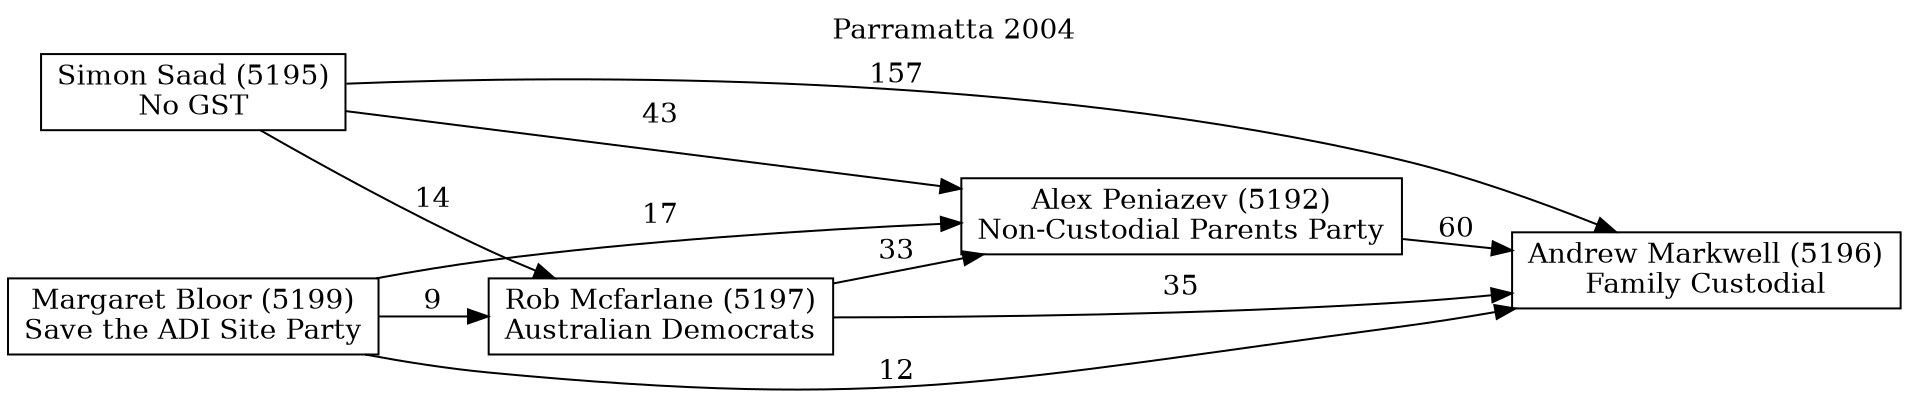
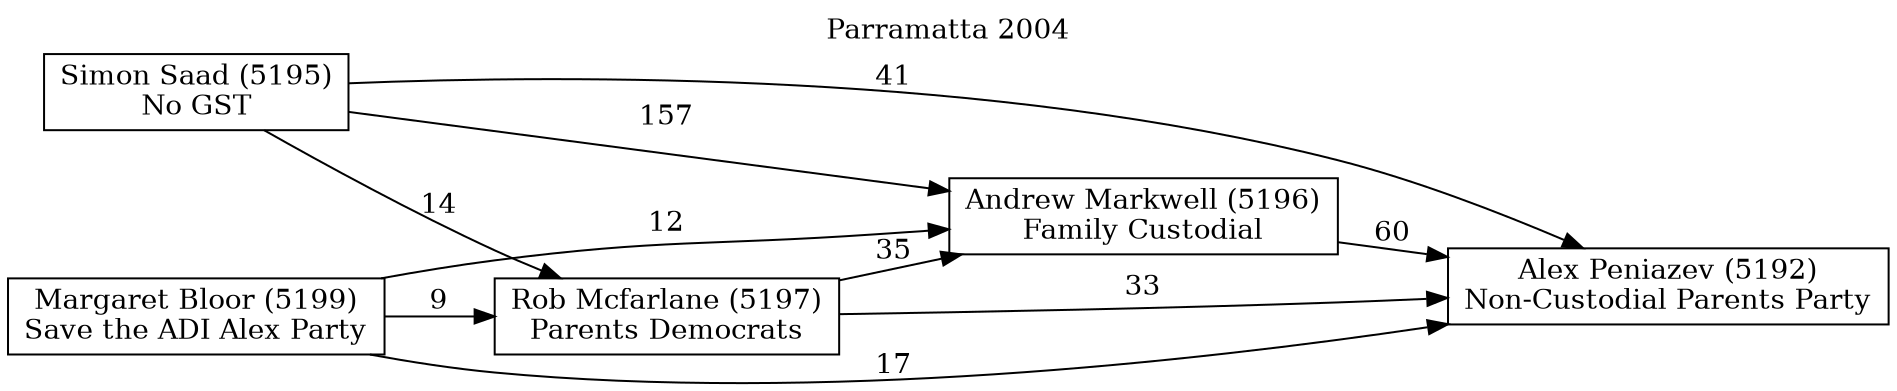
edge "Simon Saad (5195) No GST" -> "Alex Peniazev (5192) Non-Custodial Parents Party": label "43" -> "41"
edge "Alex Peniazev (5192) Non-Custodial Parents Party" -> "Andrew Markwell (5196) Family Custodial": reversed
node "Margaret Bloor (5199) Save the ADI Site Party": label "Margaret Bloor (5199) Save the ADI Site Party" -> "Margaret Bloor (5199) Save the ADI Alex Party"
node "Rob Mcfarlane (5197) Australian Democrats": label "Rob Mcfarlane (5197) Australian Democrats" -> "Rob Mcfarlane (5197) Parents Democrats"
